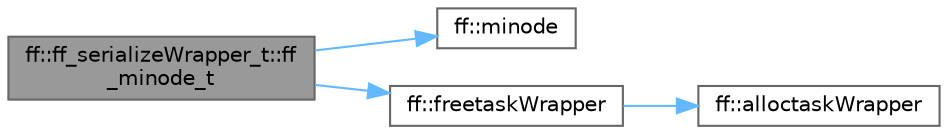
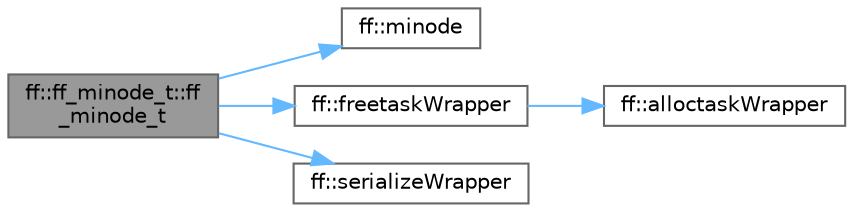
node "ff::ff_serializeWrapper_t::ff _minode_t": label "ff::ff_serializeWrapper_t::ff _minode_t" -> "ff::ff_minode_t::ff _minode_t"
node "ff::serializeWrapper": added
